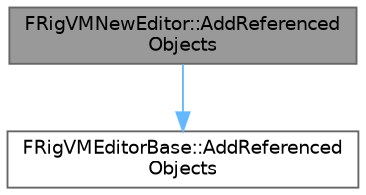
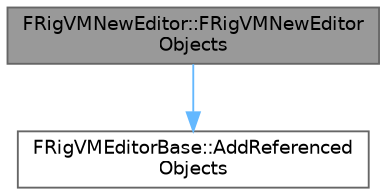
node "FRigVMNewEditor::AddReferenced Objects": label "FRigVMNewEditor::AddReferenced Objects" -> "FRigVMNewEditor::FRigVMNewEditor Objects"
